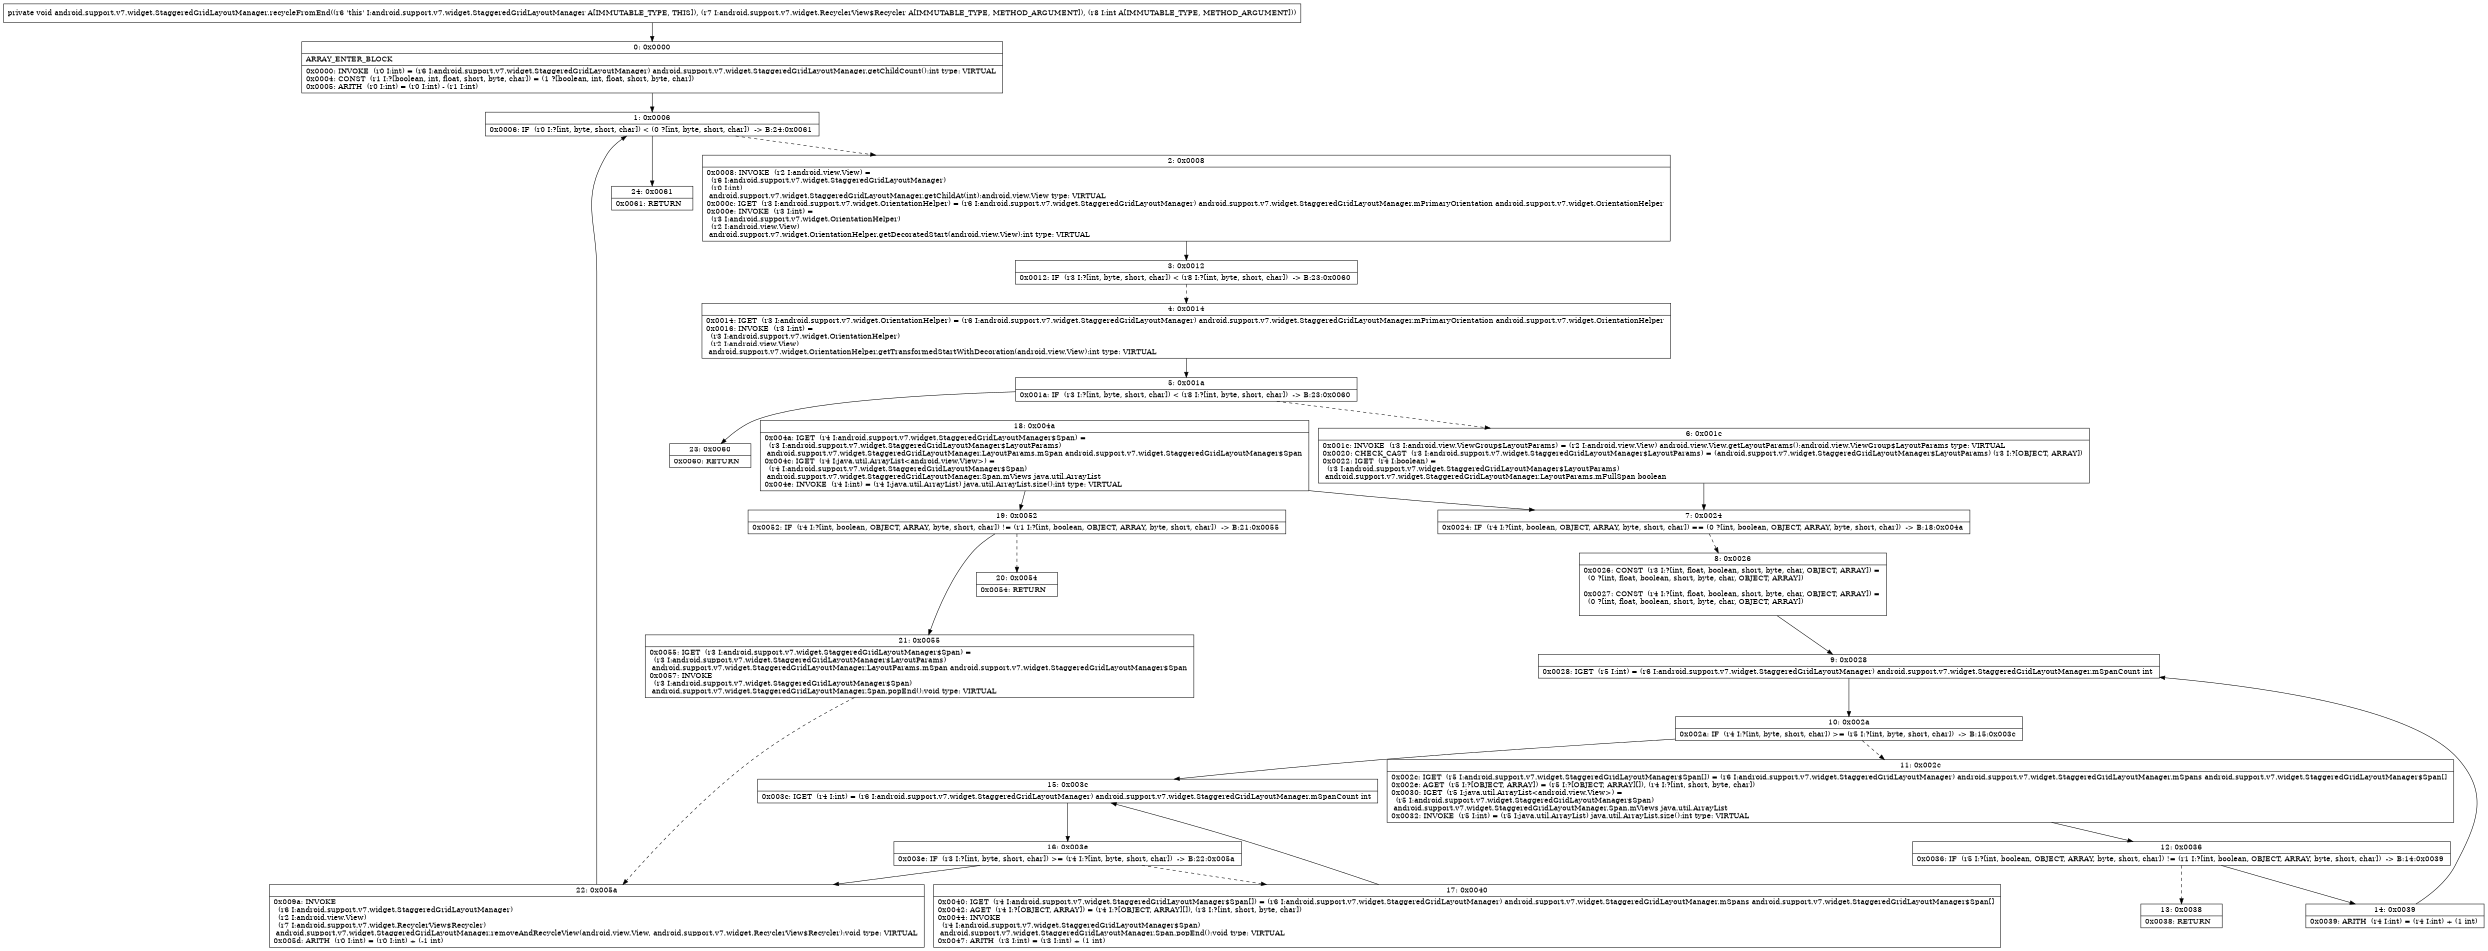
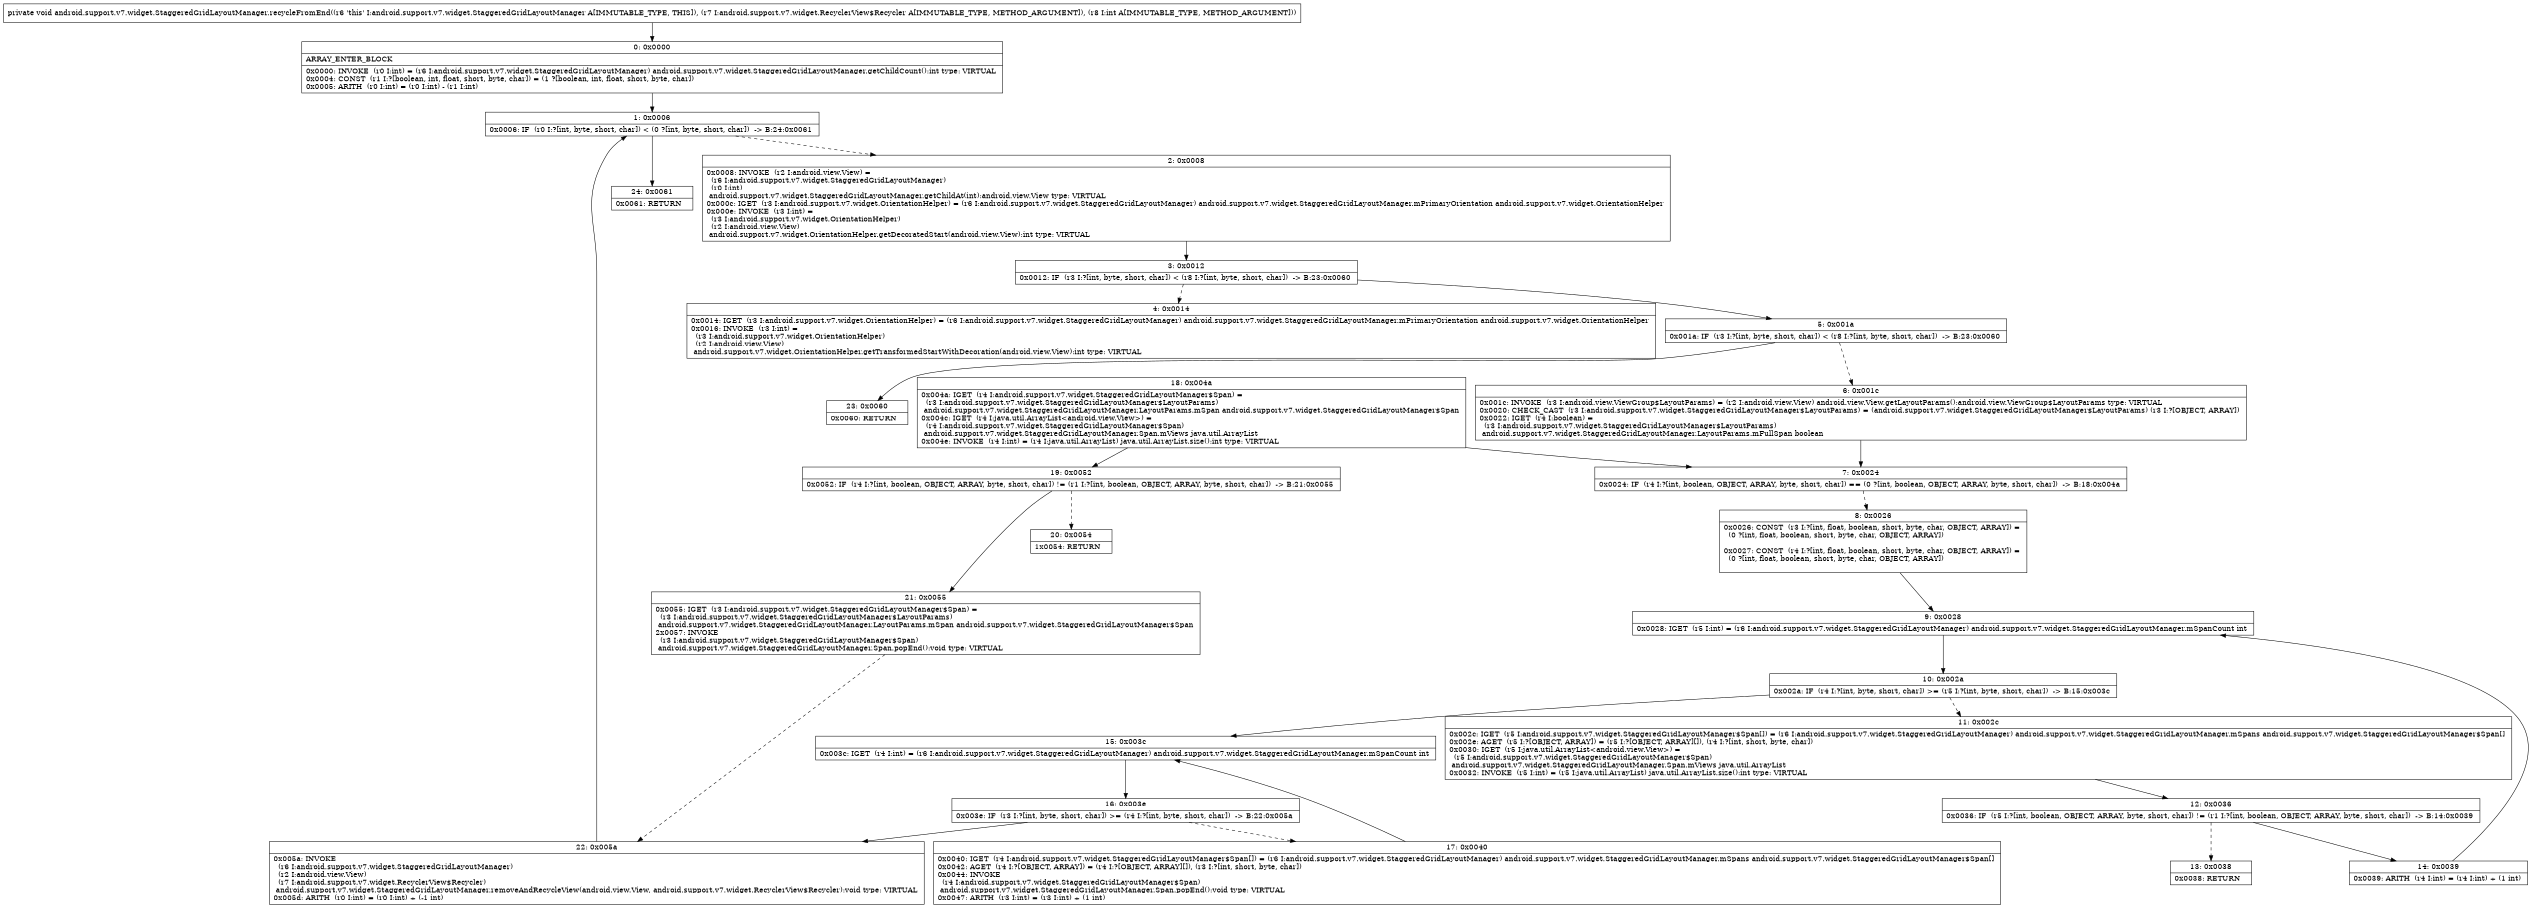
edge "4: 0x0014" -> "5: 0x001a": now "3: 0x0012" -> "5: 0x001a"
node "20: 0x0054": text "0x0054: RETURN" -> "1x0054: RETURN"
node "21: 0x0055": text "0x0057: INVOKE" -> "2x0057: INVOKE"
node "22: 0x005a": text "0x009a: INVOKE" -> "0x005a: INVOKE"
